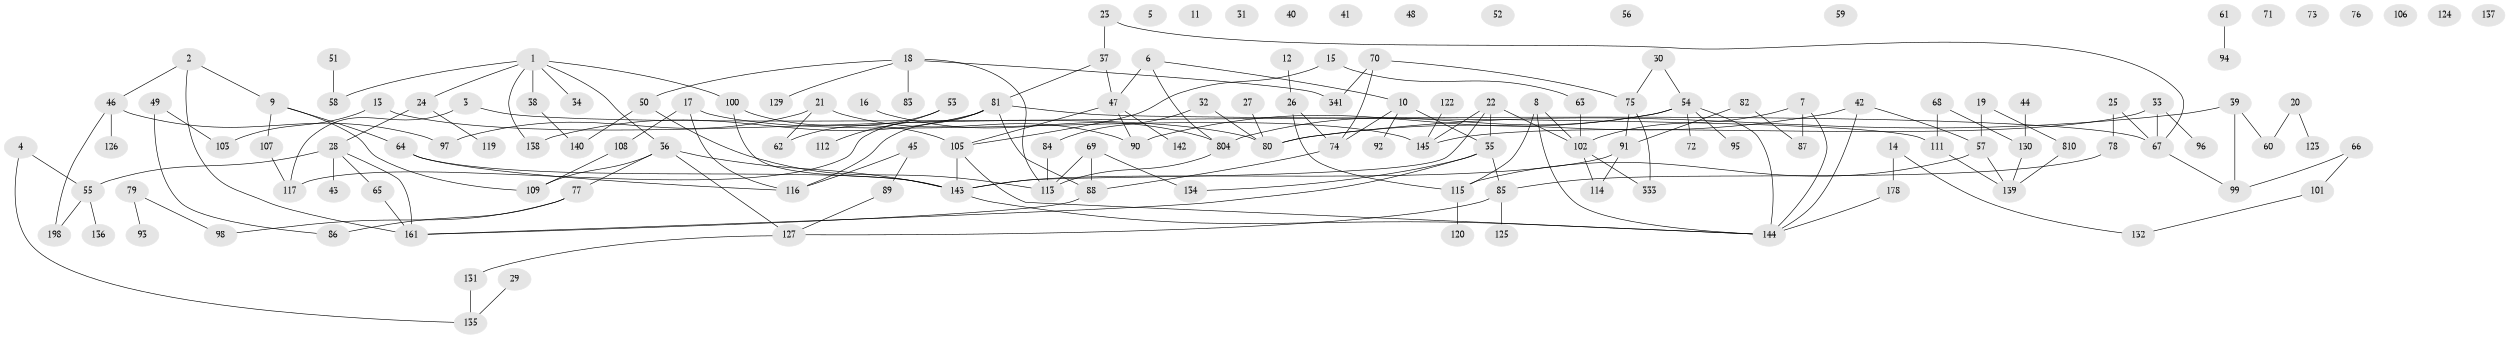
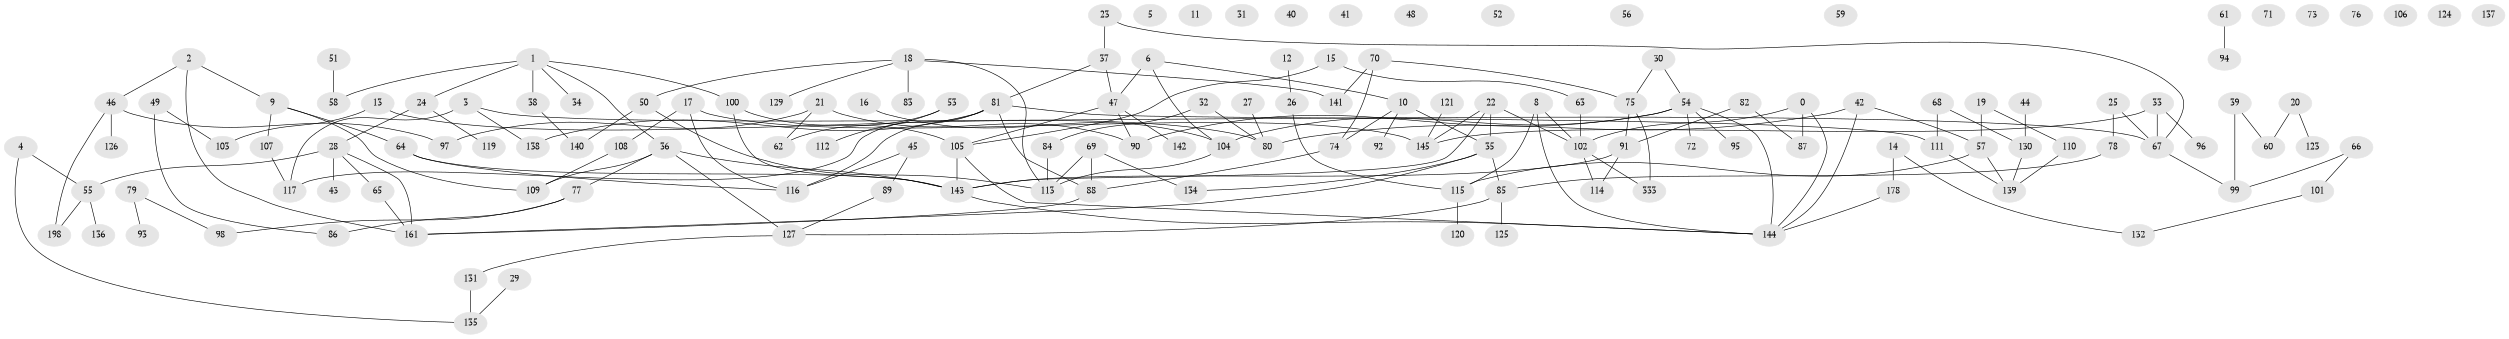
edge "1" -- "138": now "3" -- "138"
node "341": label "341" -> "141"
node "122": label "122" -> "121"
node "7": label "7" -> "0"
edge "39" -- "80": removed
edge "26" -- "74": removed
node "804": label "804" -> "104"
node "810": label "810" -> "110"
